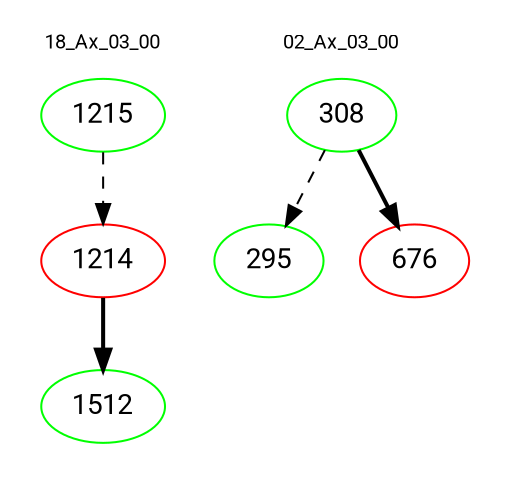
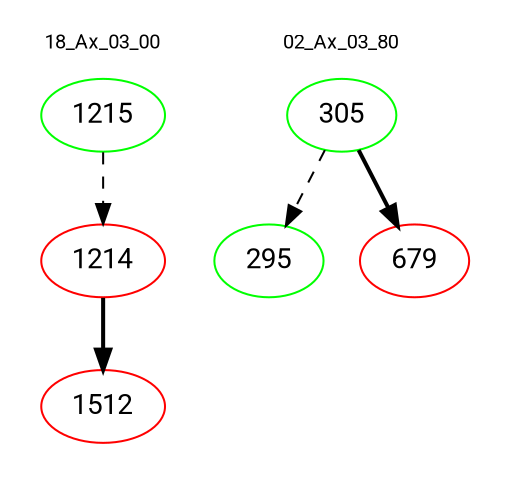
cluster "02_Ax_03_00": label "02_Ax_03_00" -> "02_Ax_03_80"
node "308": label "308" -> "305"
node "676": label "676" -> "679"
node "1512": color green -> red
